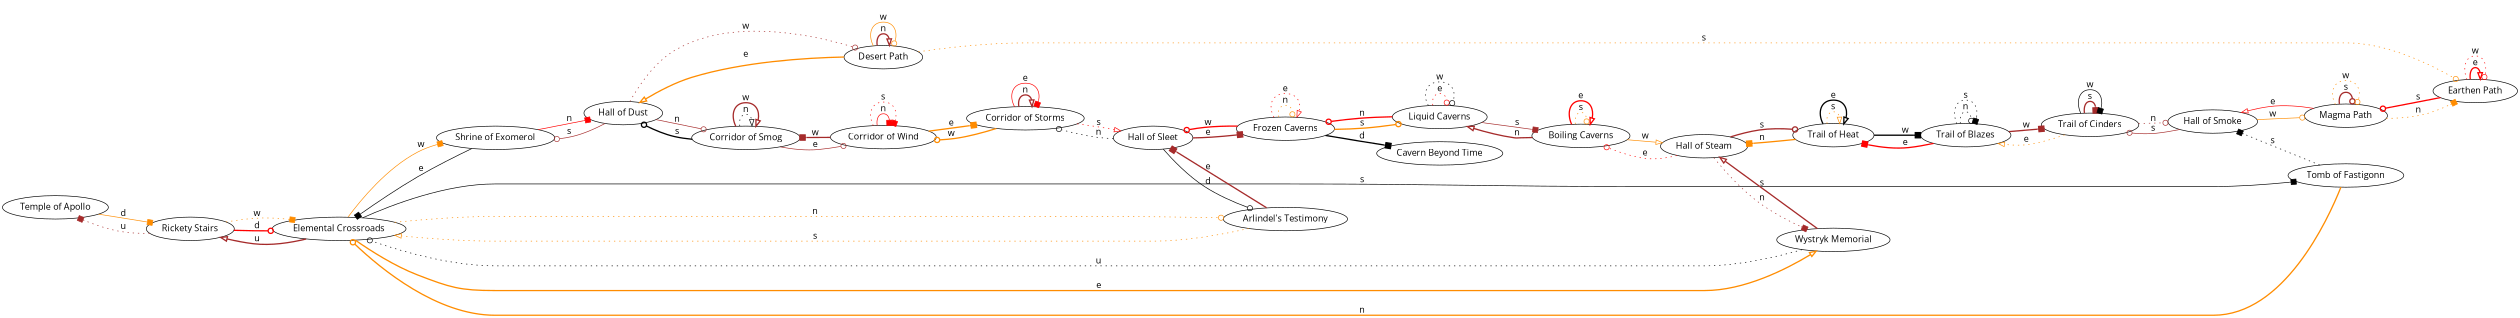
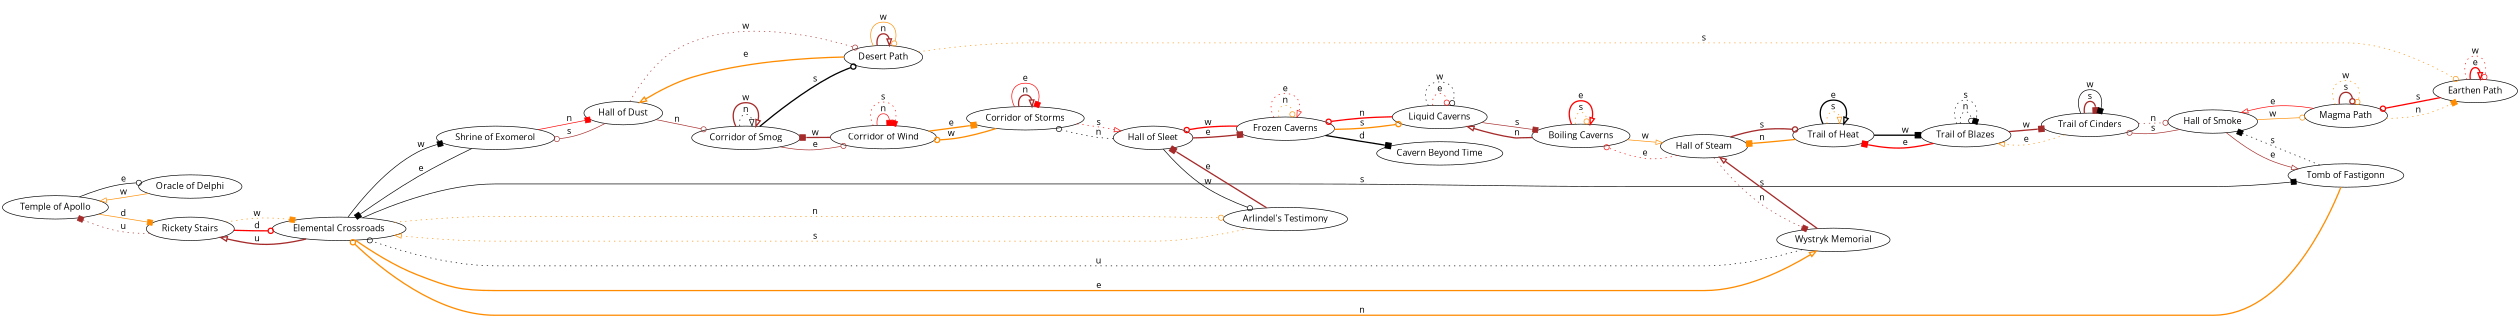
edge "Corridor of Smog" -> "Hall of Dust": now "Corridor of Smog" -> "Desert Path"
edge "Hall of Smoke" -> "Tomb of Fastigonn": added, label "e"
edge "Elemental Crossroads" -> "Shrine of Exomerol": color darkorange -> black
edge "Hall of Sleet" -> "Arlindel's Testimony": label "d" -> "w"
node "Oracle of Delphi": added
